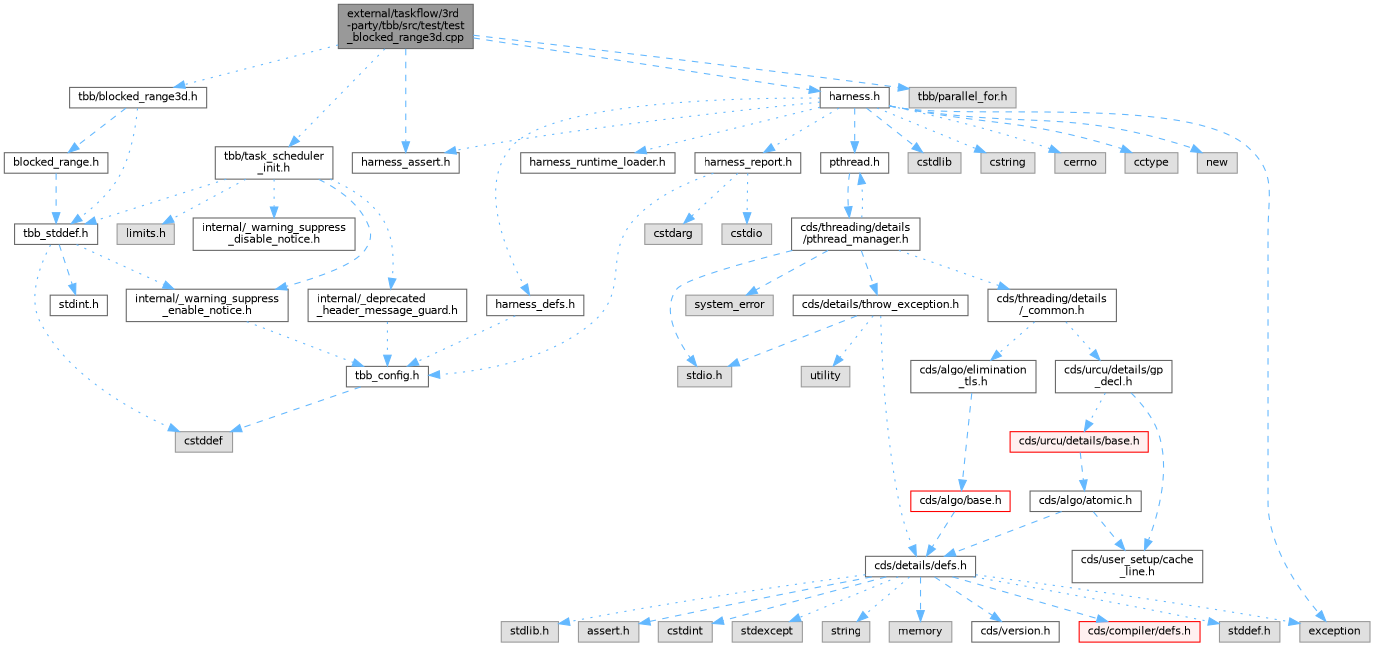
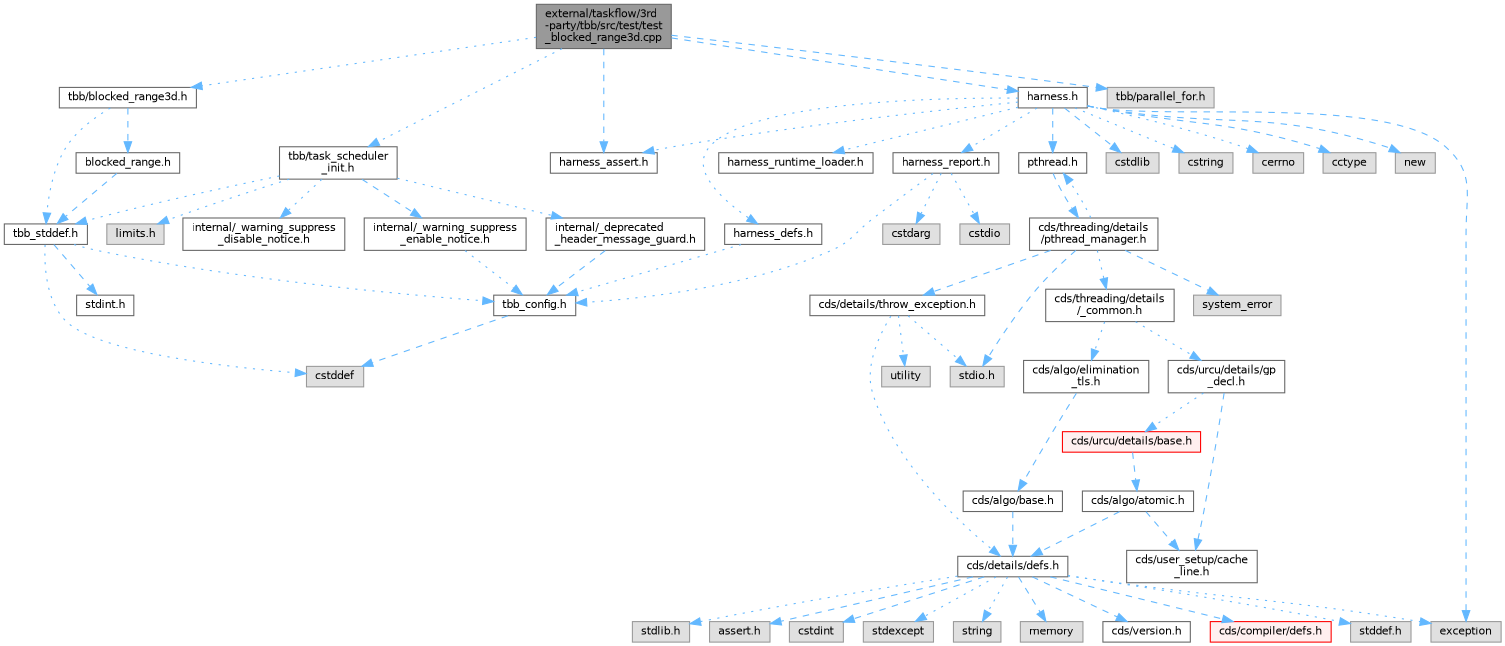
edge "tbb_stddef.h" -> "internal/_warning_suppress _enable_notice.h": now "tbb_stddef.h" -> "tbb_config.h"
edge "internal/_deprecated _header_message_guard.h" -> "tbb_config.h": style dotted -> dashed
edge "cds/details/throw_exception.h" -> "stdio.h": style dashed -> dotted
node "cds/algo/base.h": color red -> grey40
